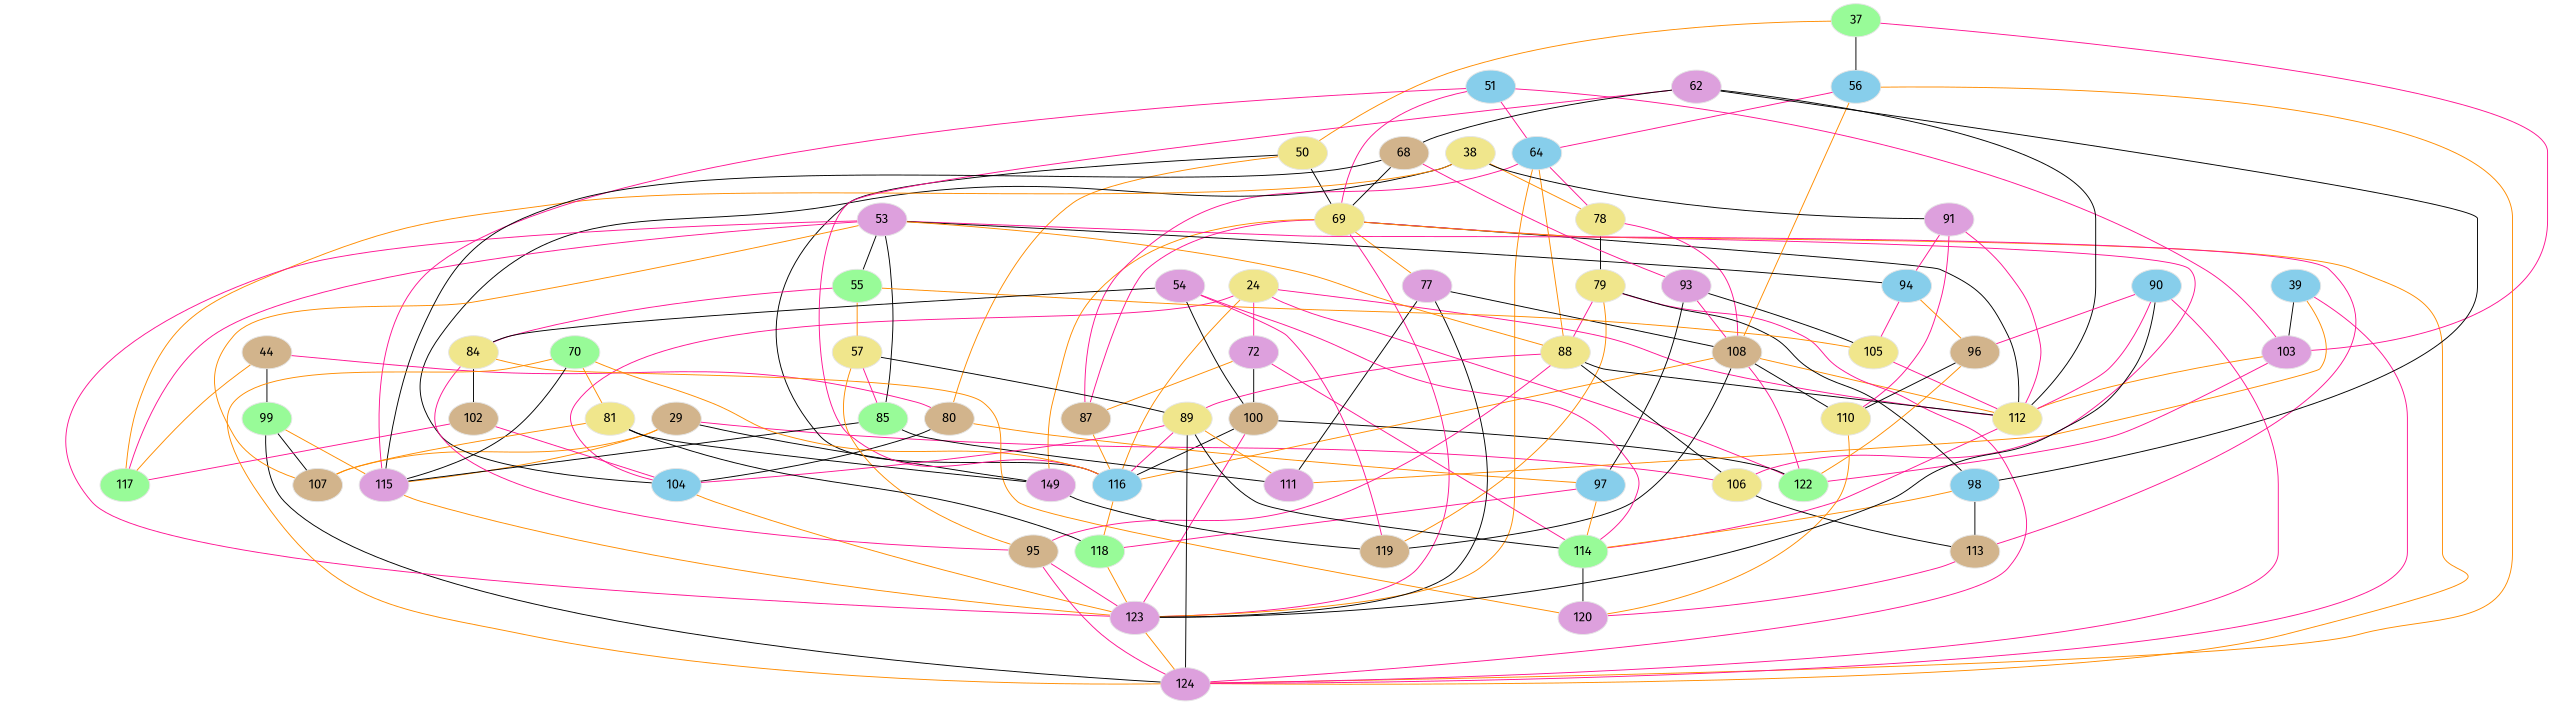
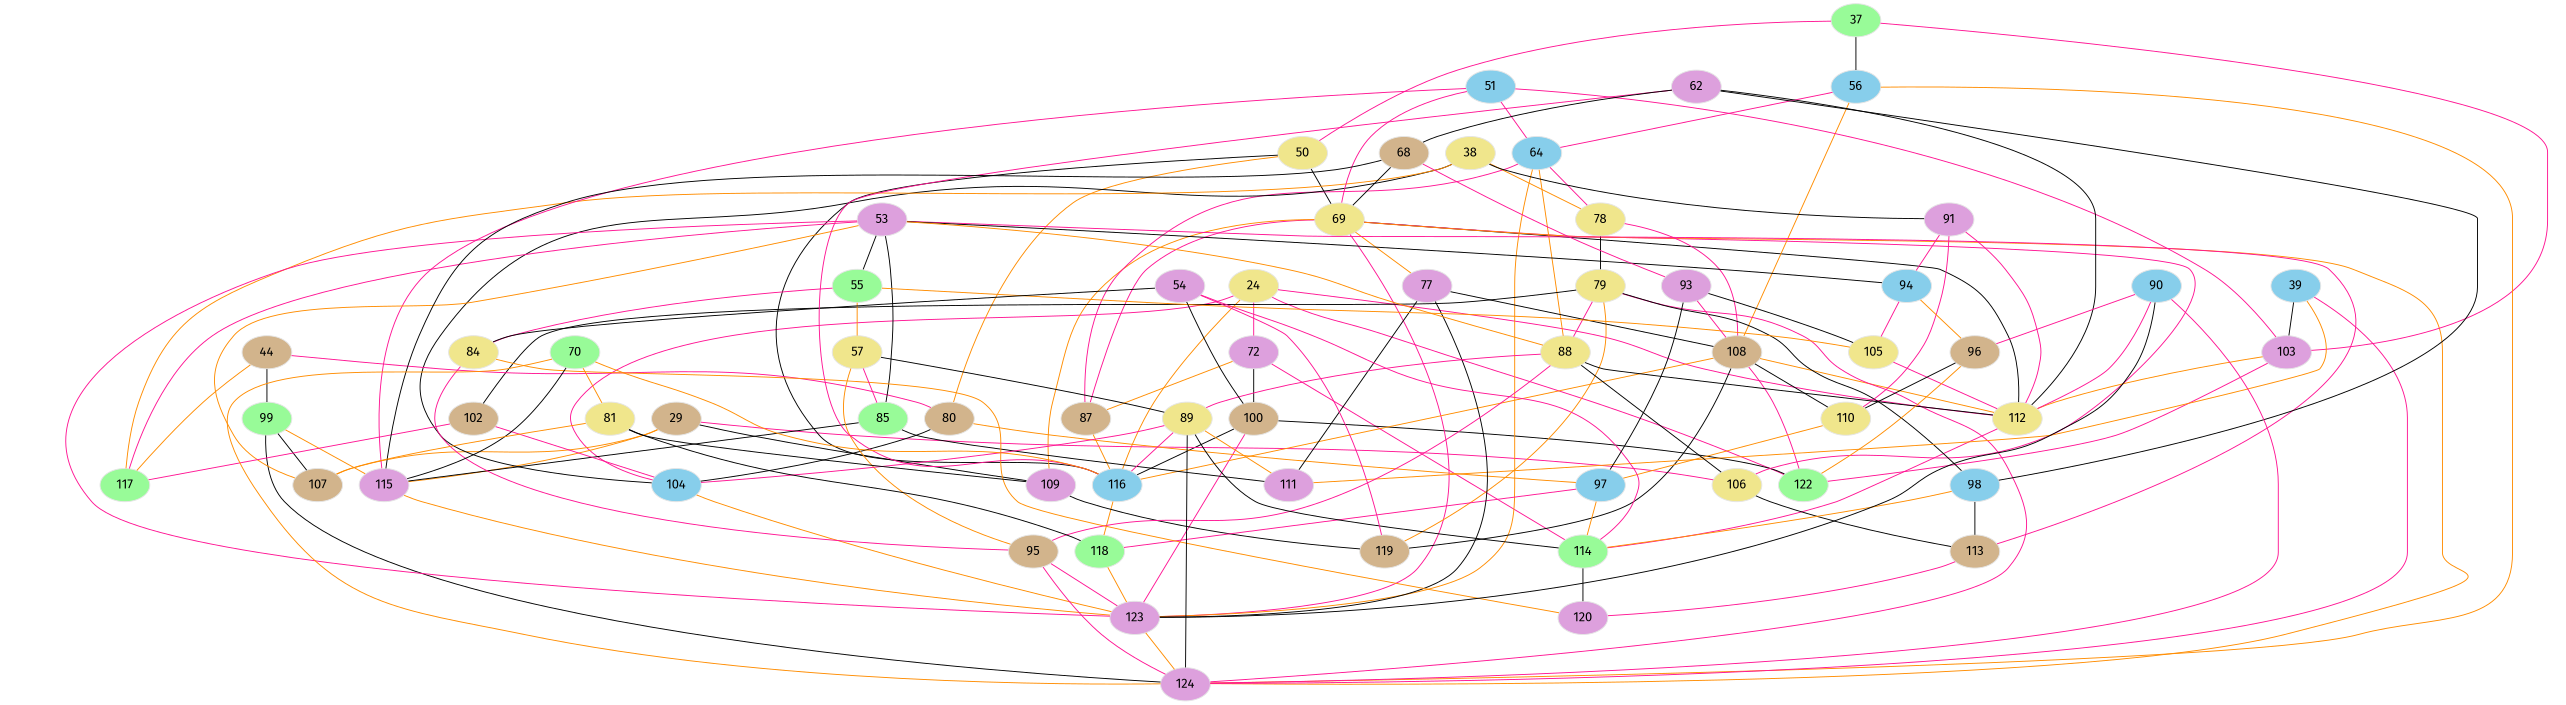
edge "37" -- "50": color darkorange -> deeppink
edge "84" -- "102": now "79" -- "102"
node "149": label "149" -> "109"
edge "110" -- "120": now "110" -- "97"
